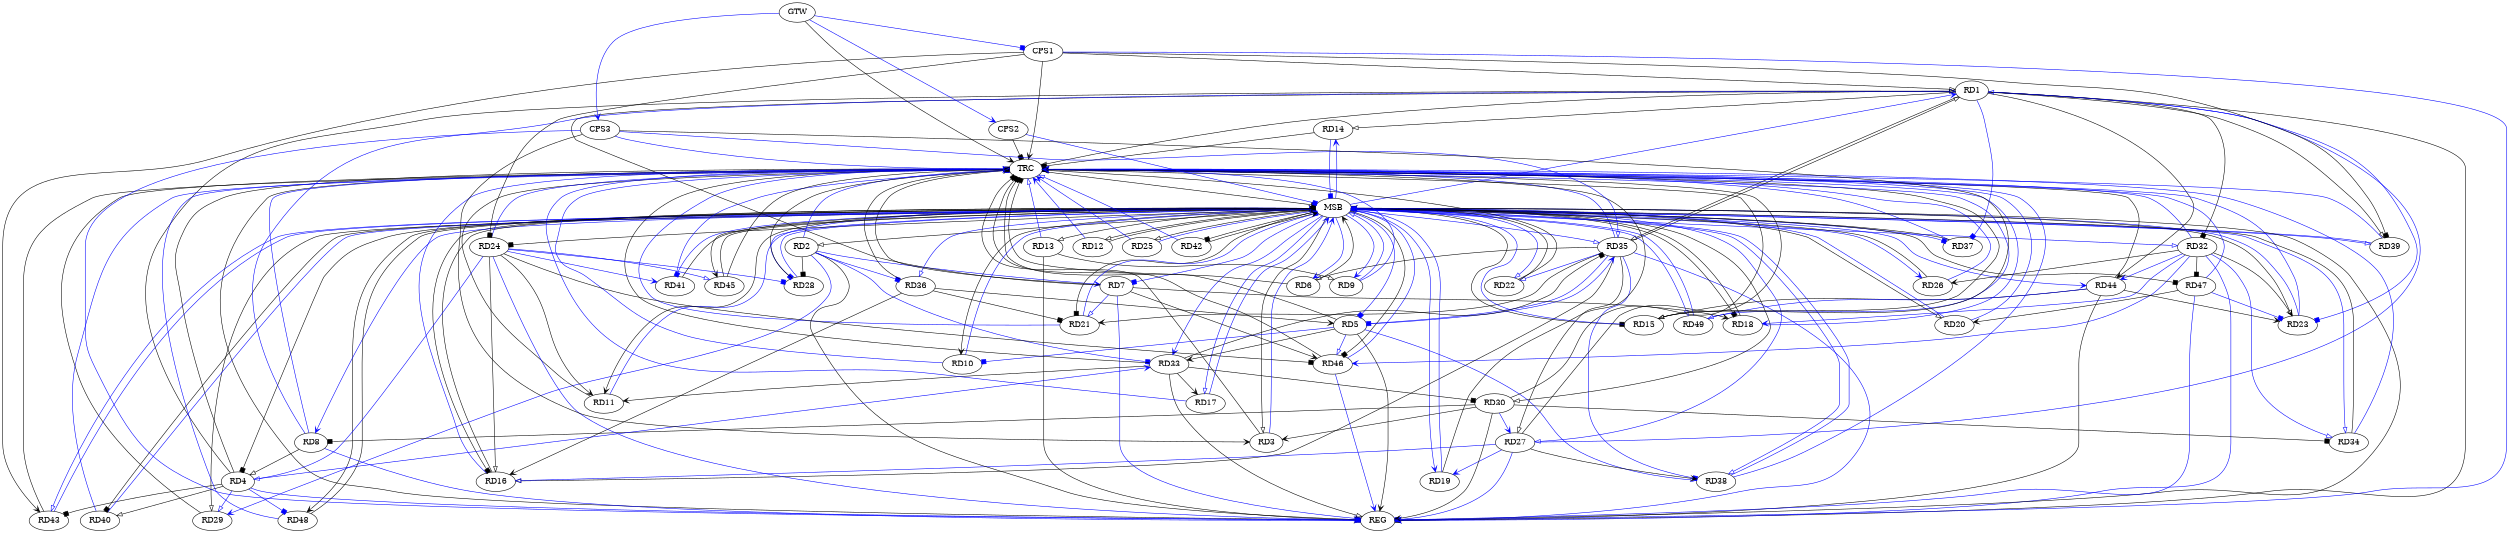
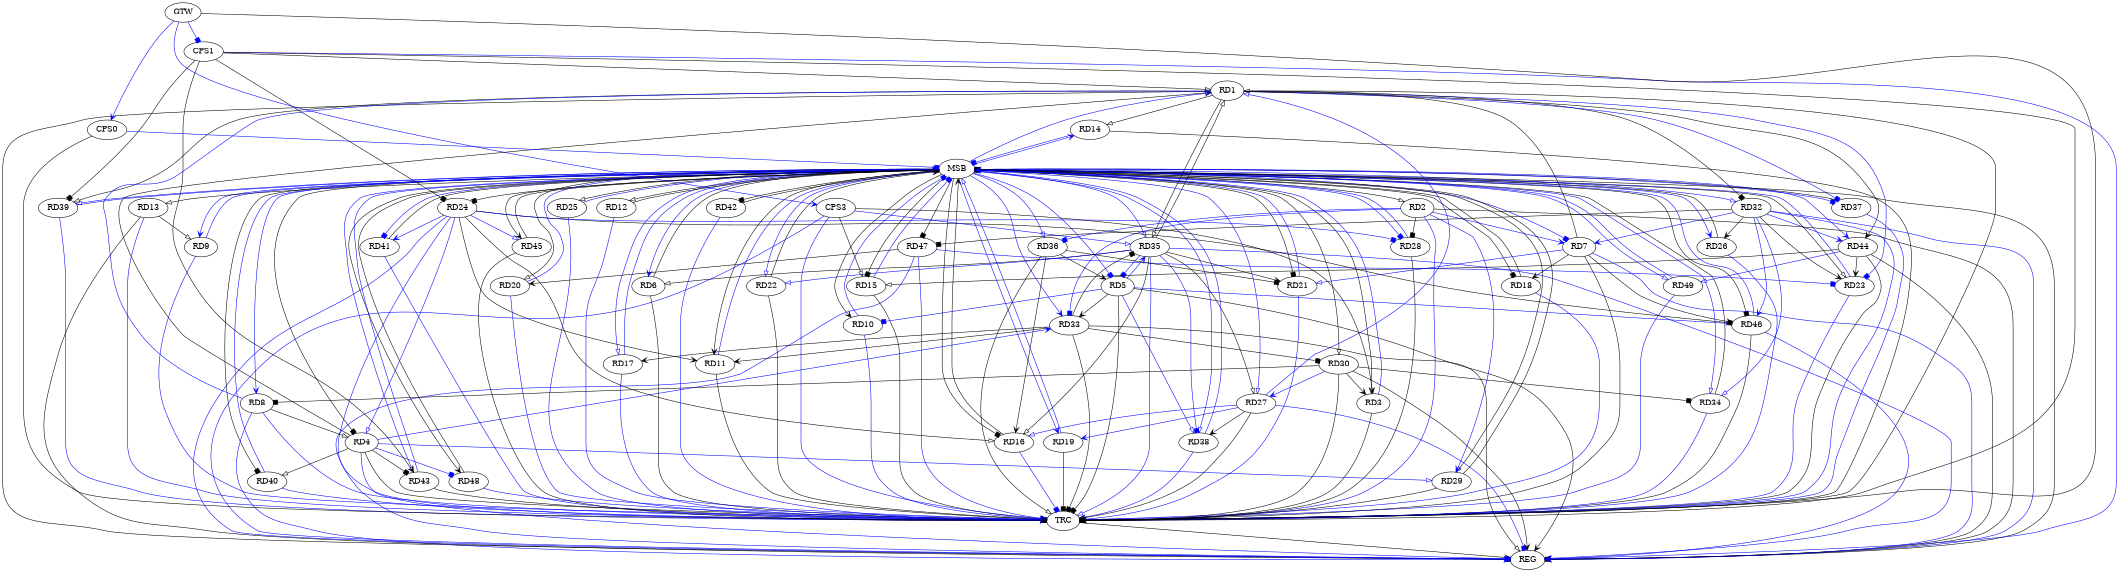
node "CPS2": label "CPS2" -> "CPS0"
edge "TRC" -> "MSB": now "RD29" -> "MSB"
edge "RD32" -> "RD18": now "RD32" -> "RD7"
